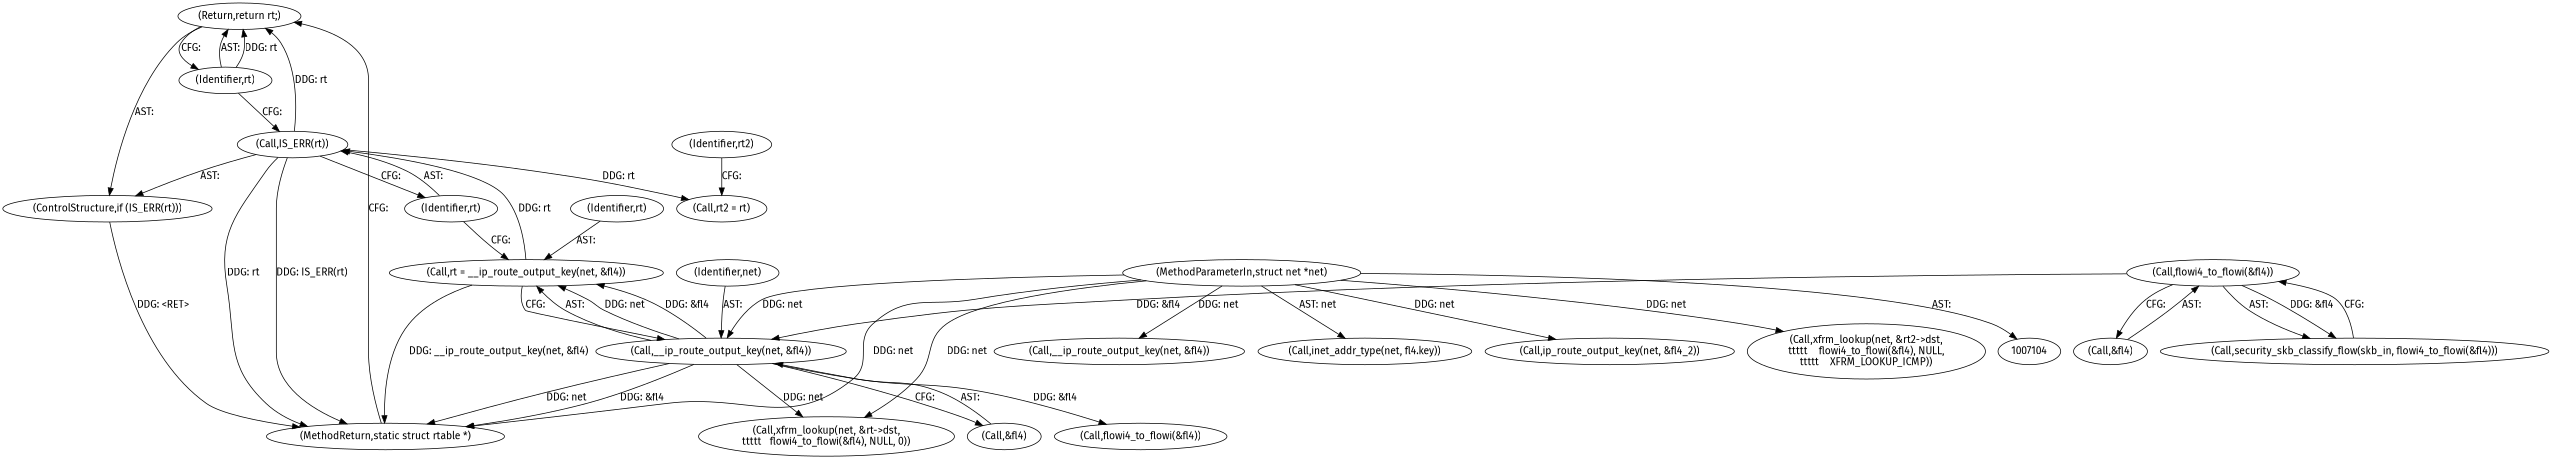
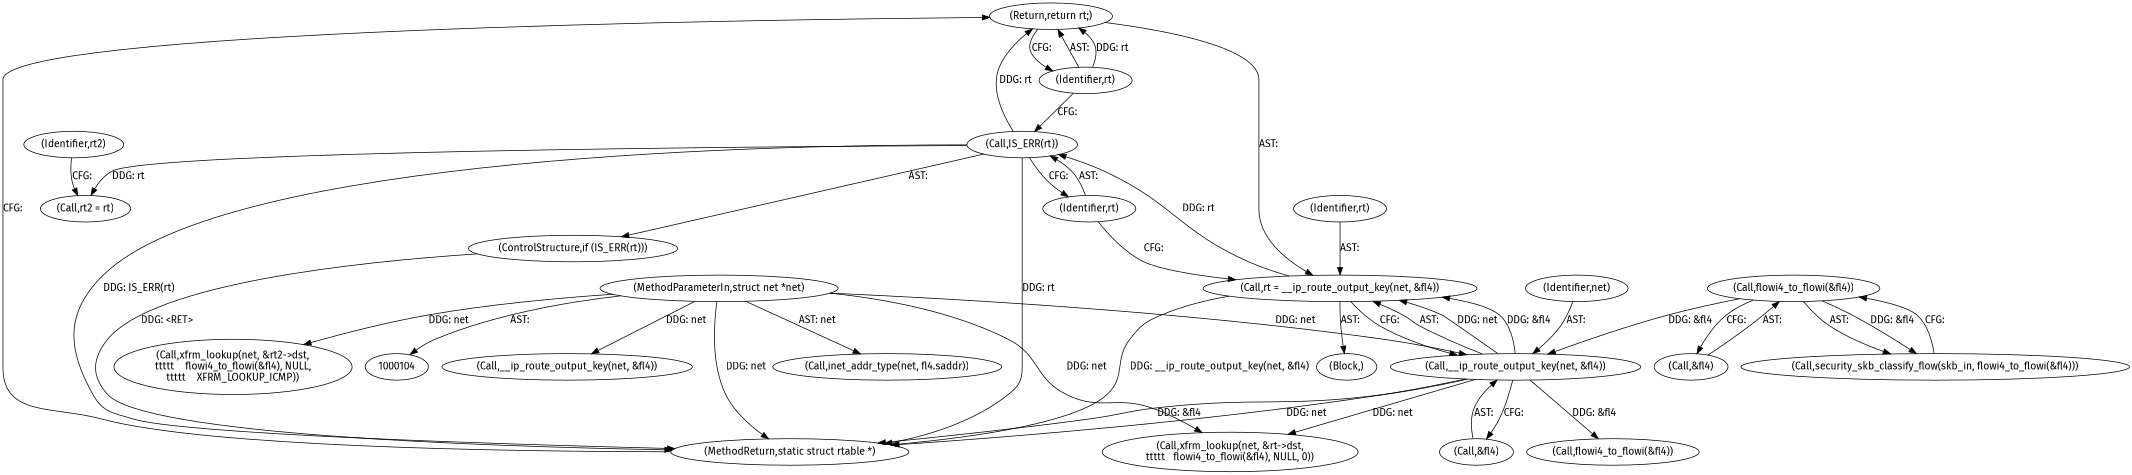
edge "(Return,return rt;)" -> "(ControlStructure,if (IS_ERR(rt)))": now "(Return,return rt;)" -> "(Call,rt = __ip_route_output_key(net, &fl4))"
node "(Call,inet_addr_type(net, fl4.key))": label "(Call,inet_addr_type(net, fl4.key))" -> "(Call,inet_addr_type(net, fl4.saddr))"
node "(Call,ip_route_output_key(net, &fl4_2))": removed
node "1007104": label "1007104" -> "1000104"
node "(Block,)": added
